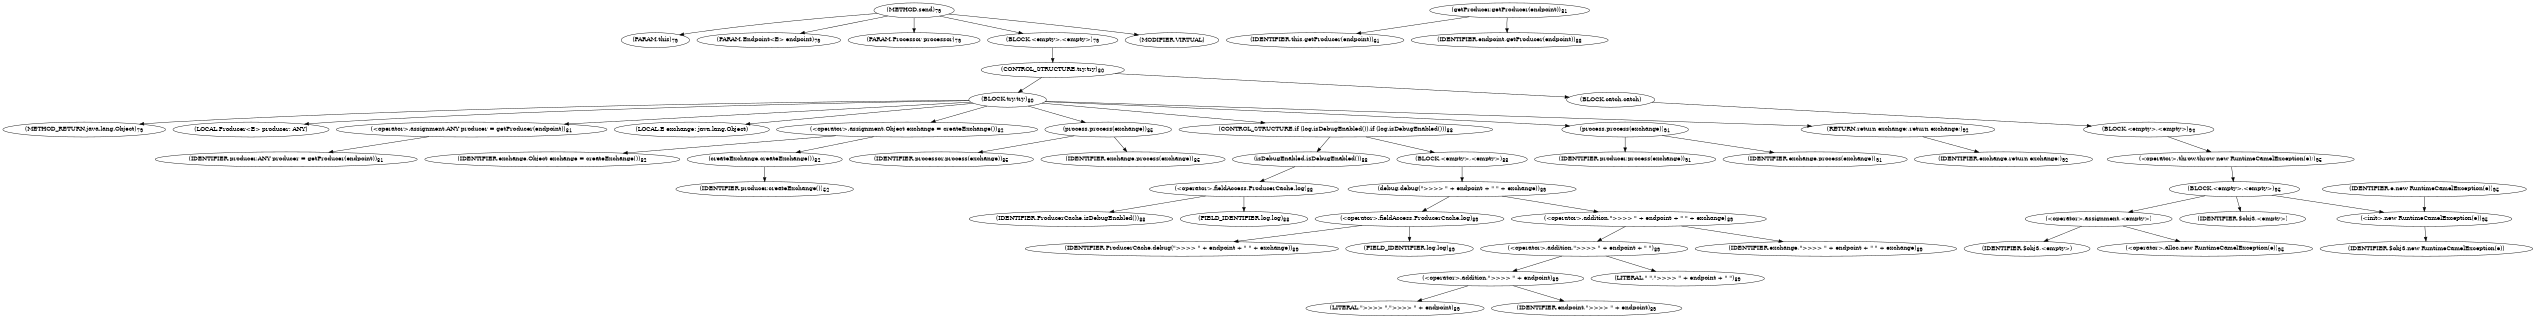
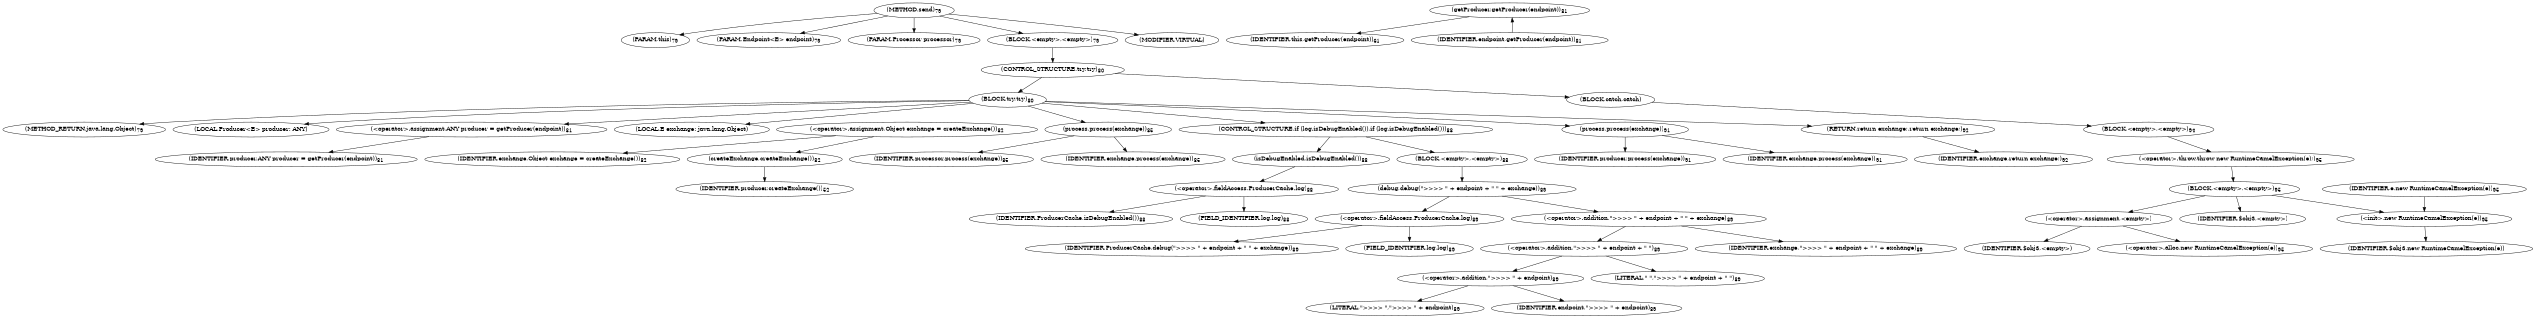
edge "(getProducer,getProducer(endpoint))" -> "(IDENTIFIER,endpoint,getProducer(endpoint))": reversed
node "(IDENTIFIER,endpoint,getProducer(endpoint))": text "88" -> "81"
edge "(BLOCK,try,try)" -> "(<operator>.assignment,Object exchange = createExchange())": removed
